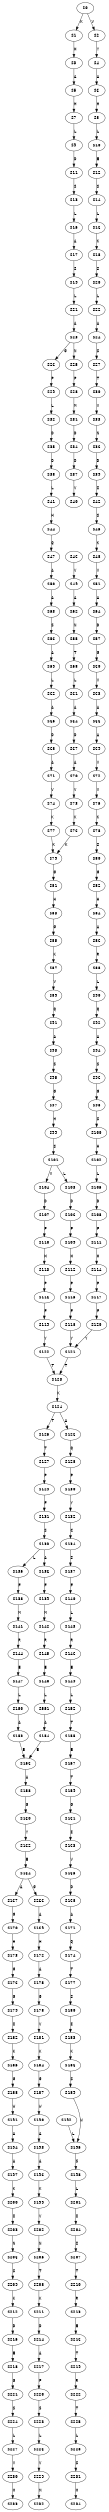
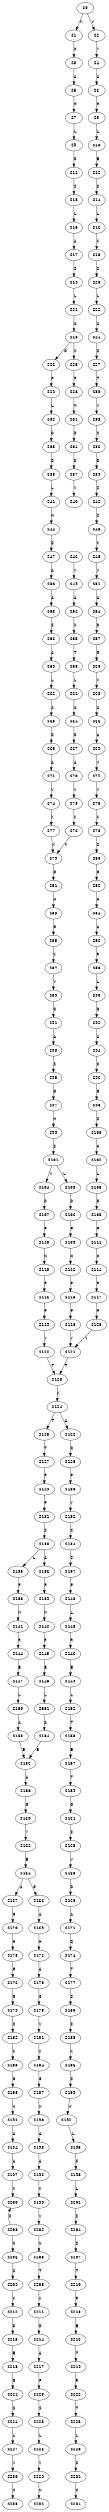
node "S266": label "S266" -> "S166"
edge "S189" -> "S195": now "S189" -> "S192"
edge "S200" -> "S203": reversed
